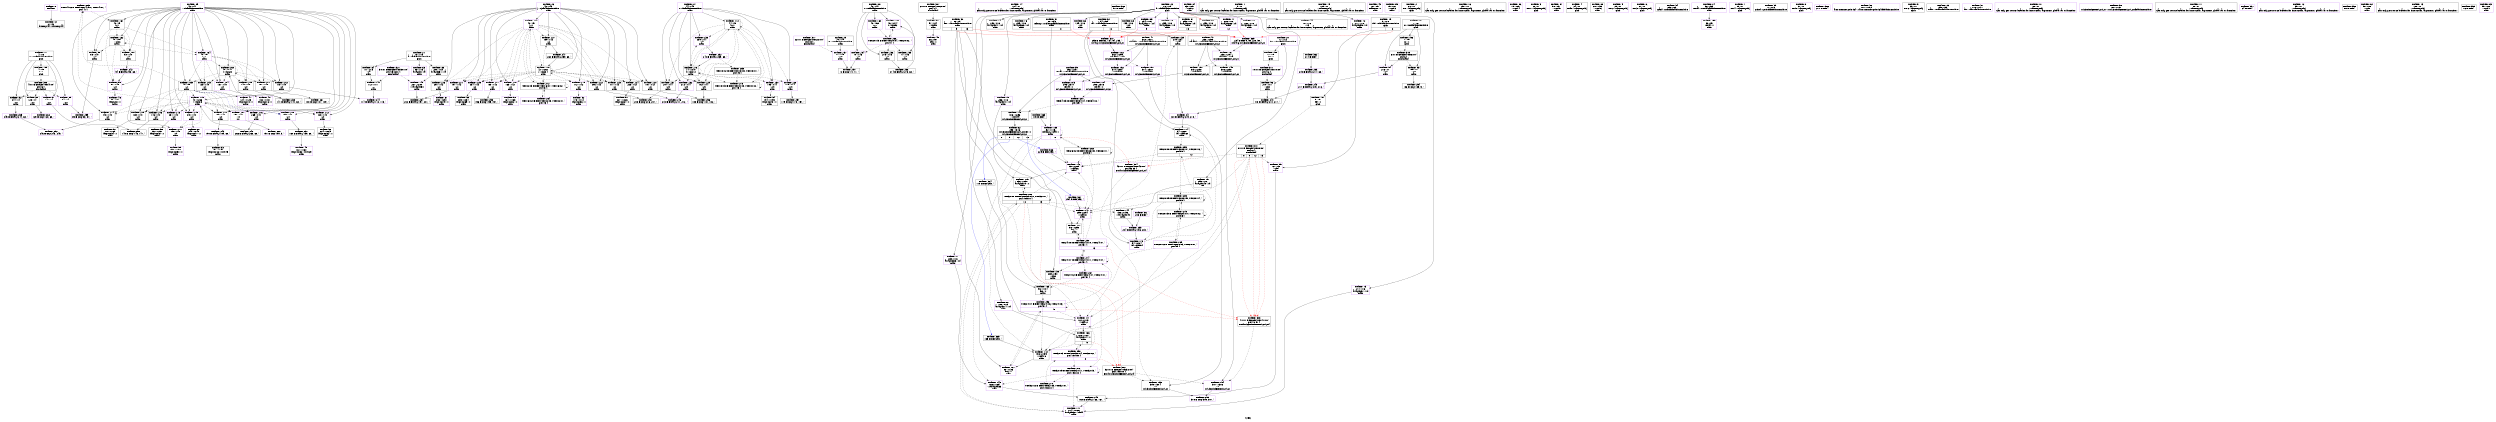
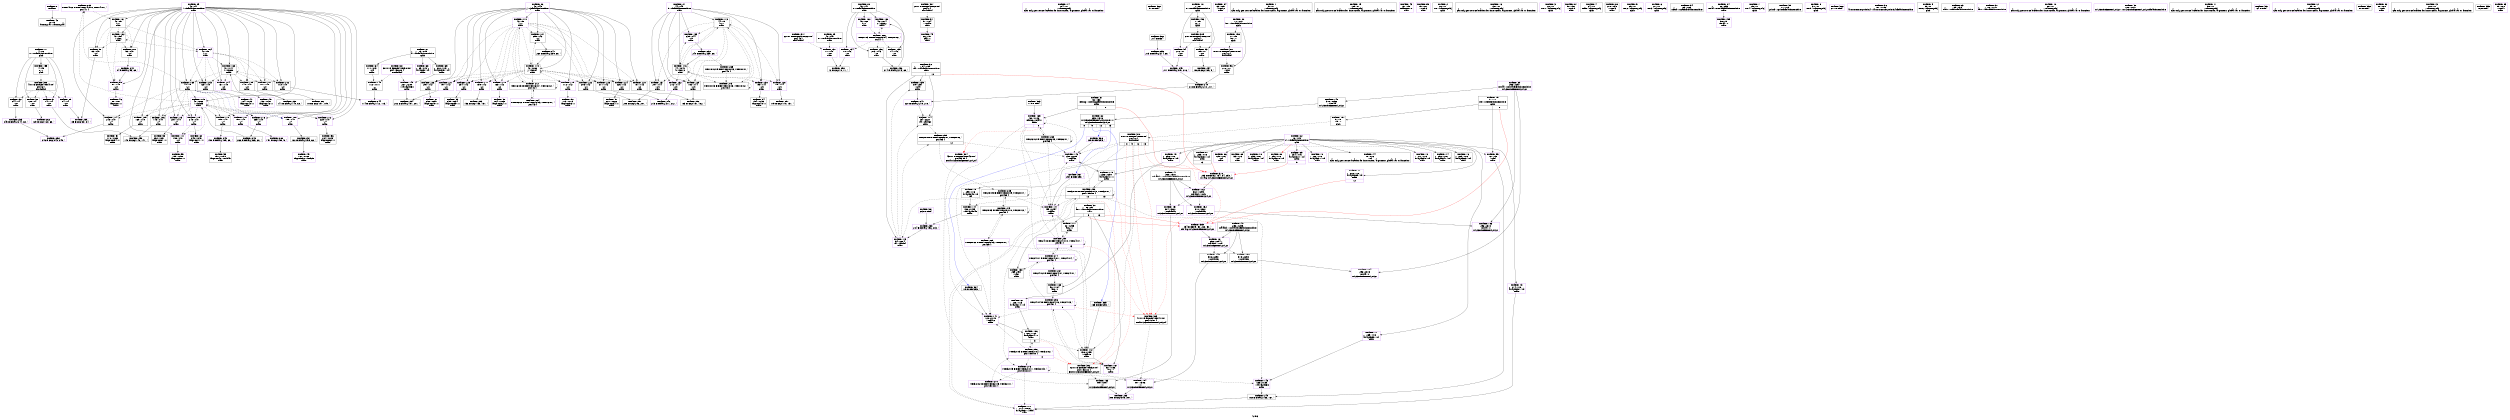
node "NodeID: 86": removed
node "NodeID: 287": removed
node "NodeID: 107": text "str" -> "main"
